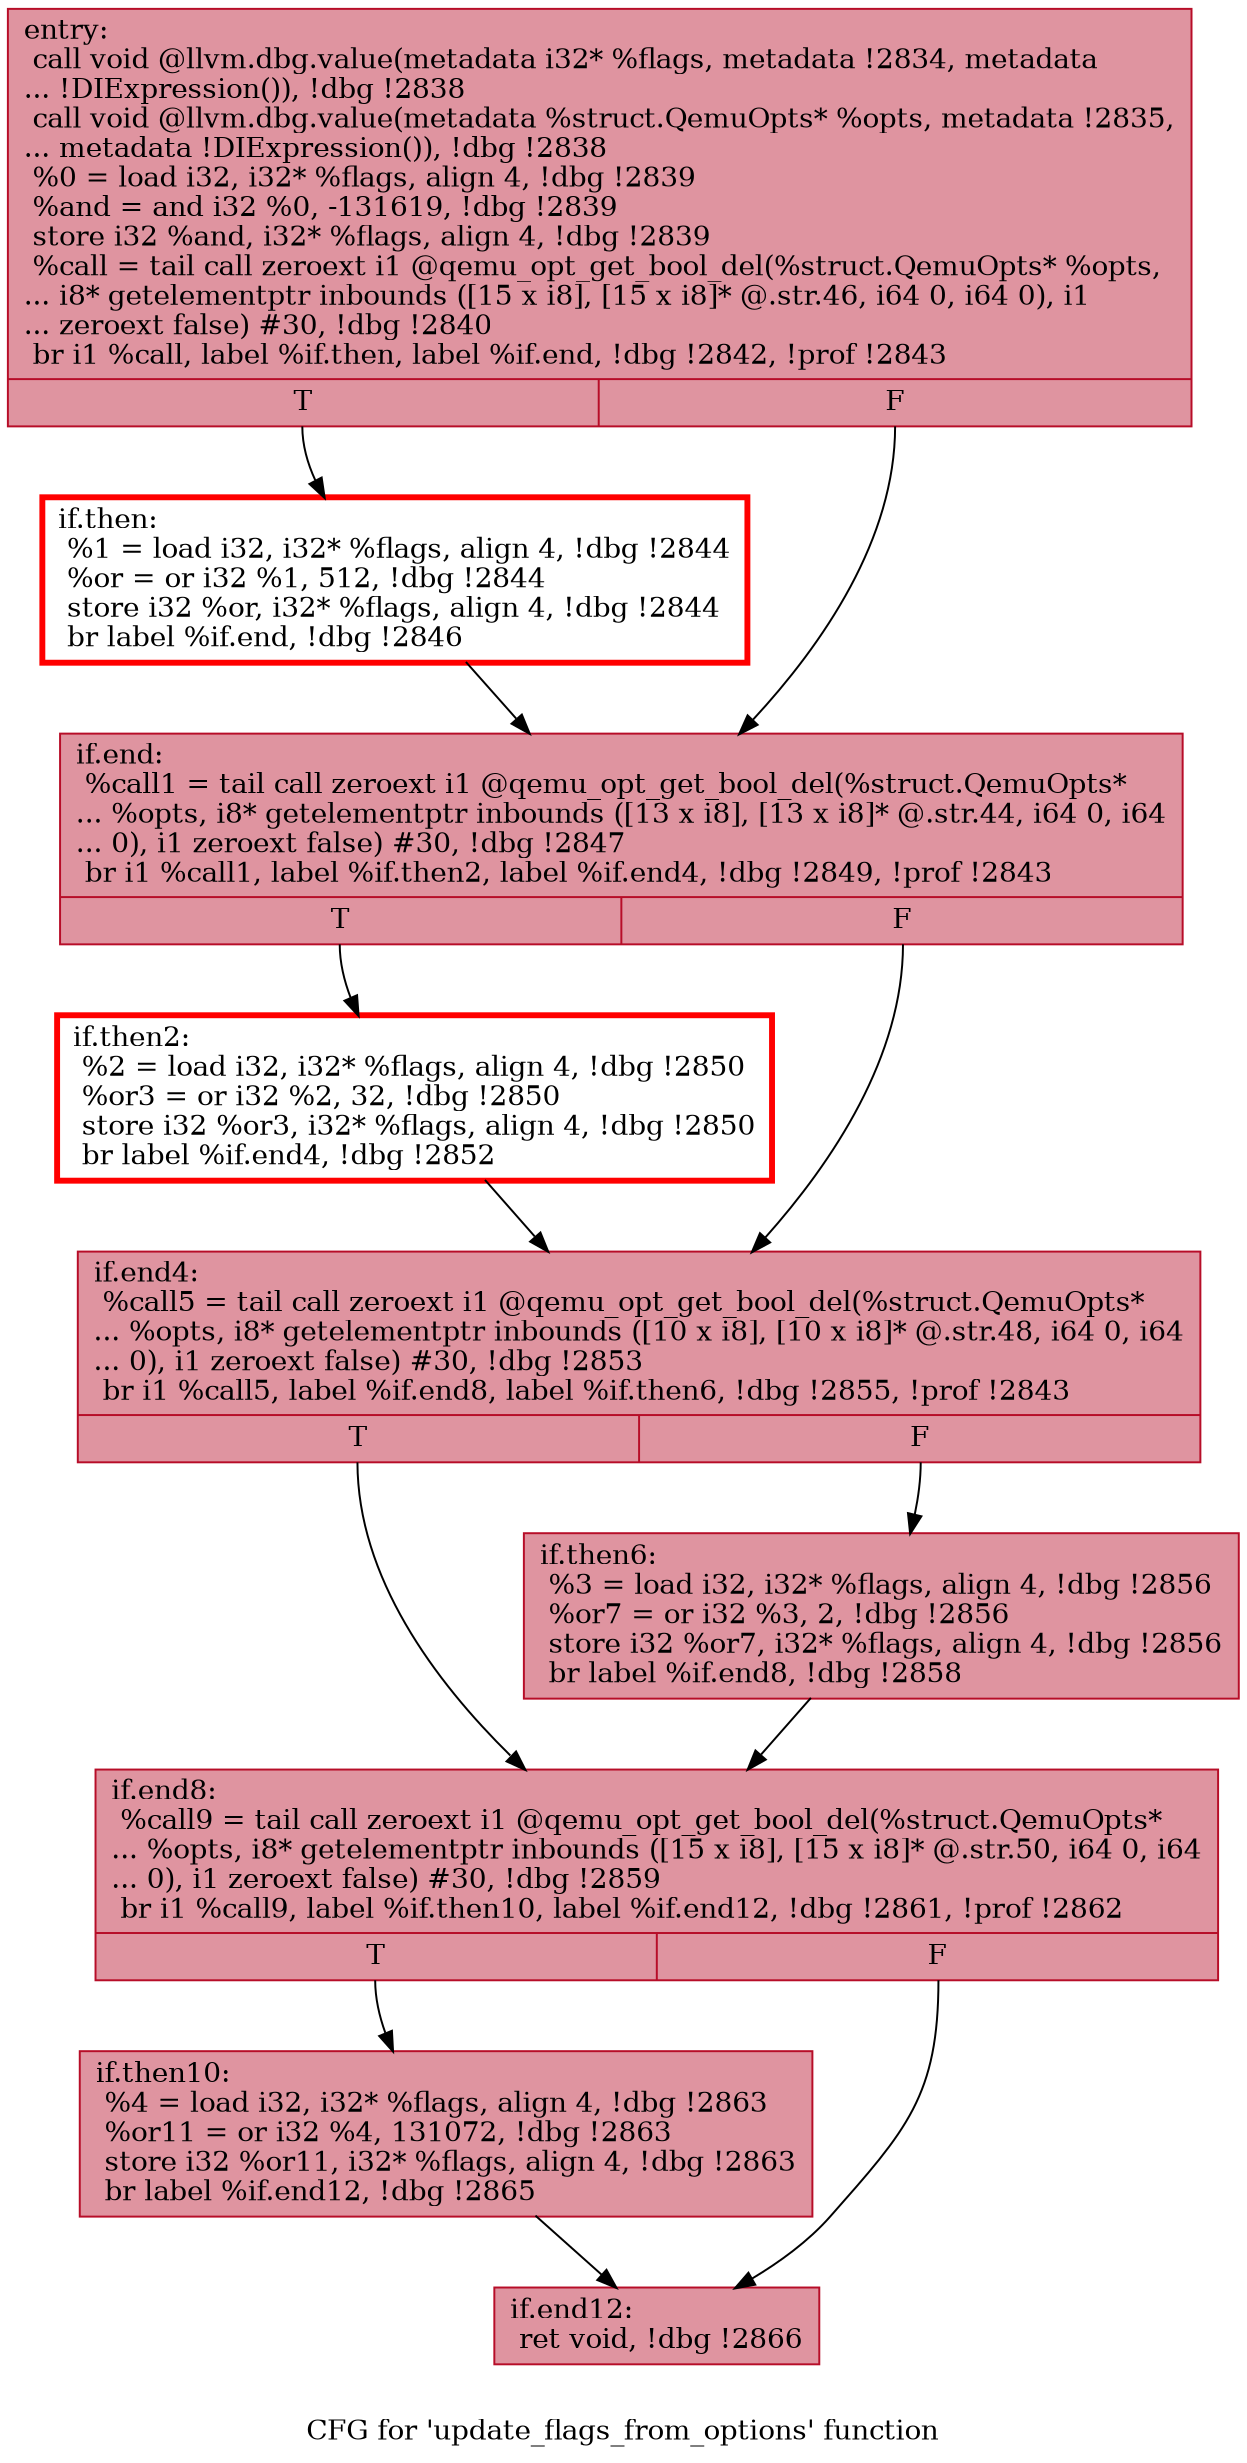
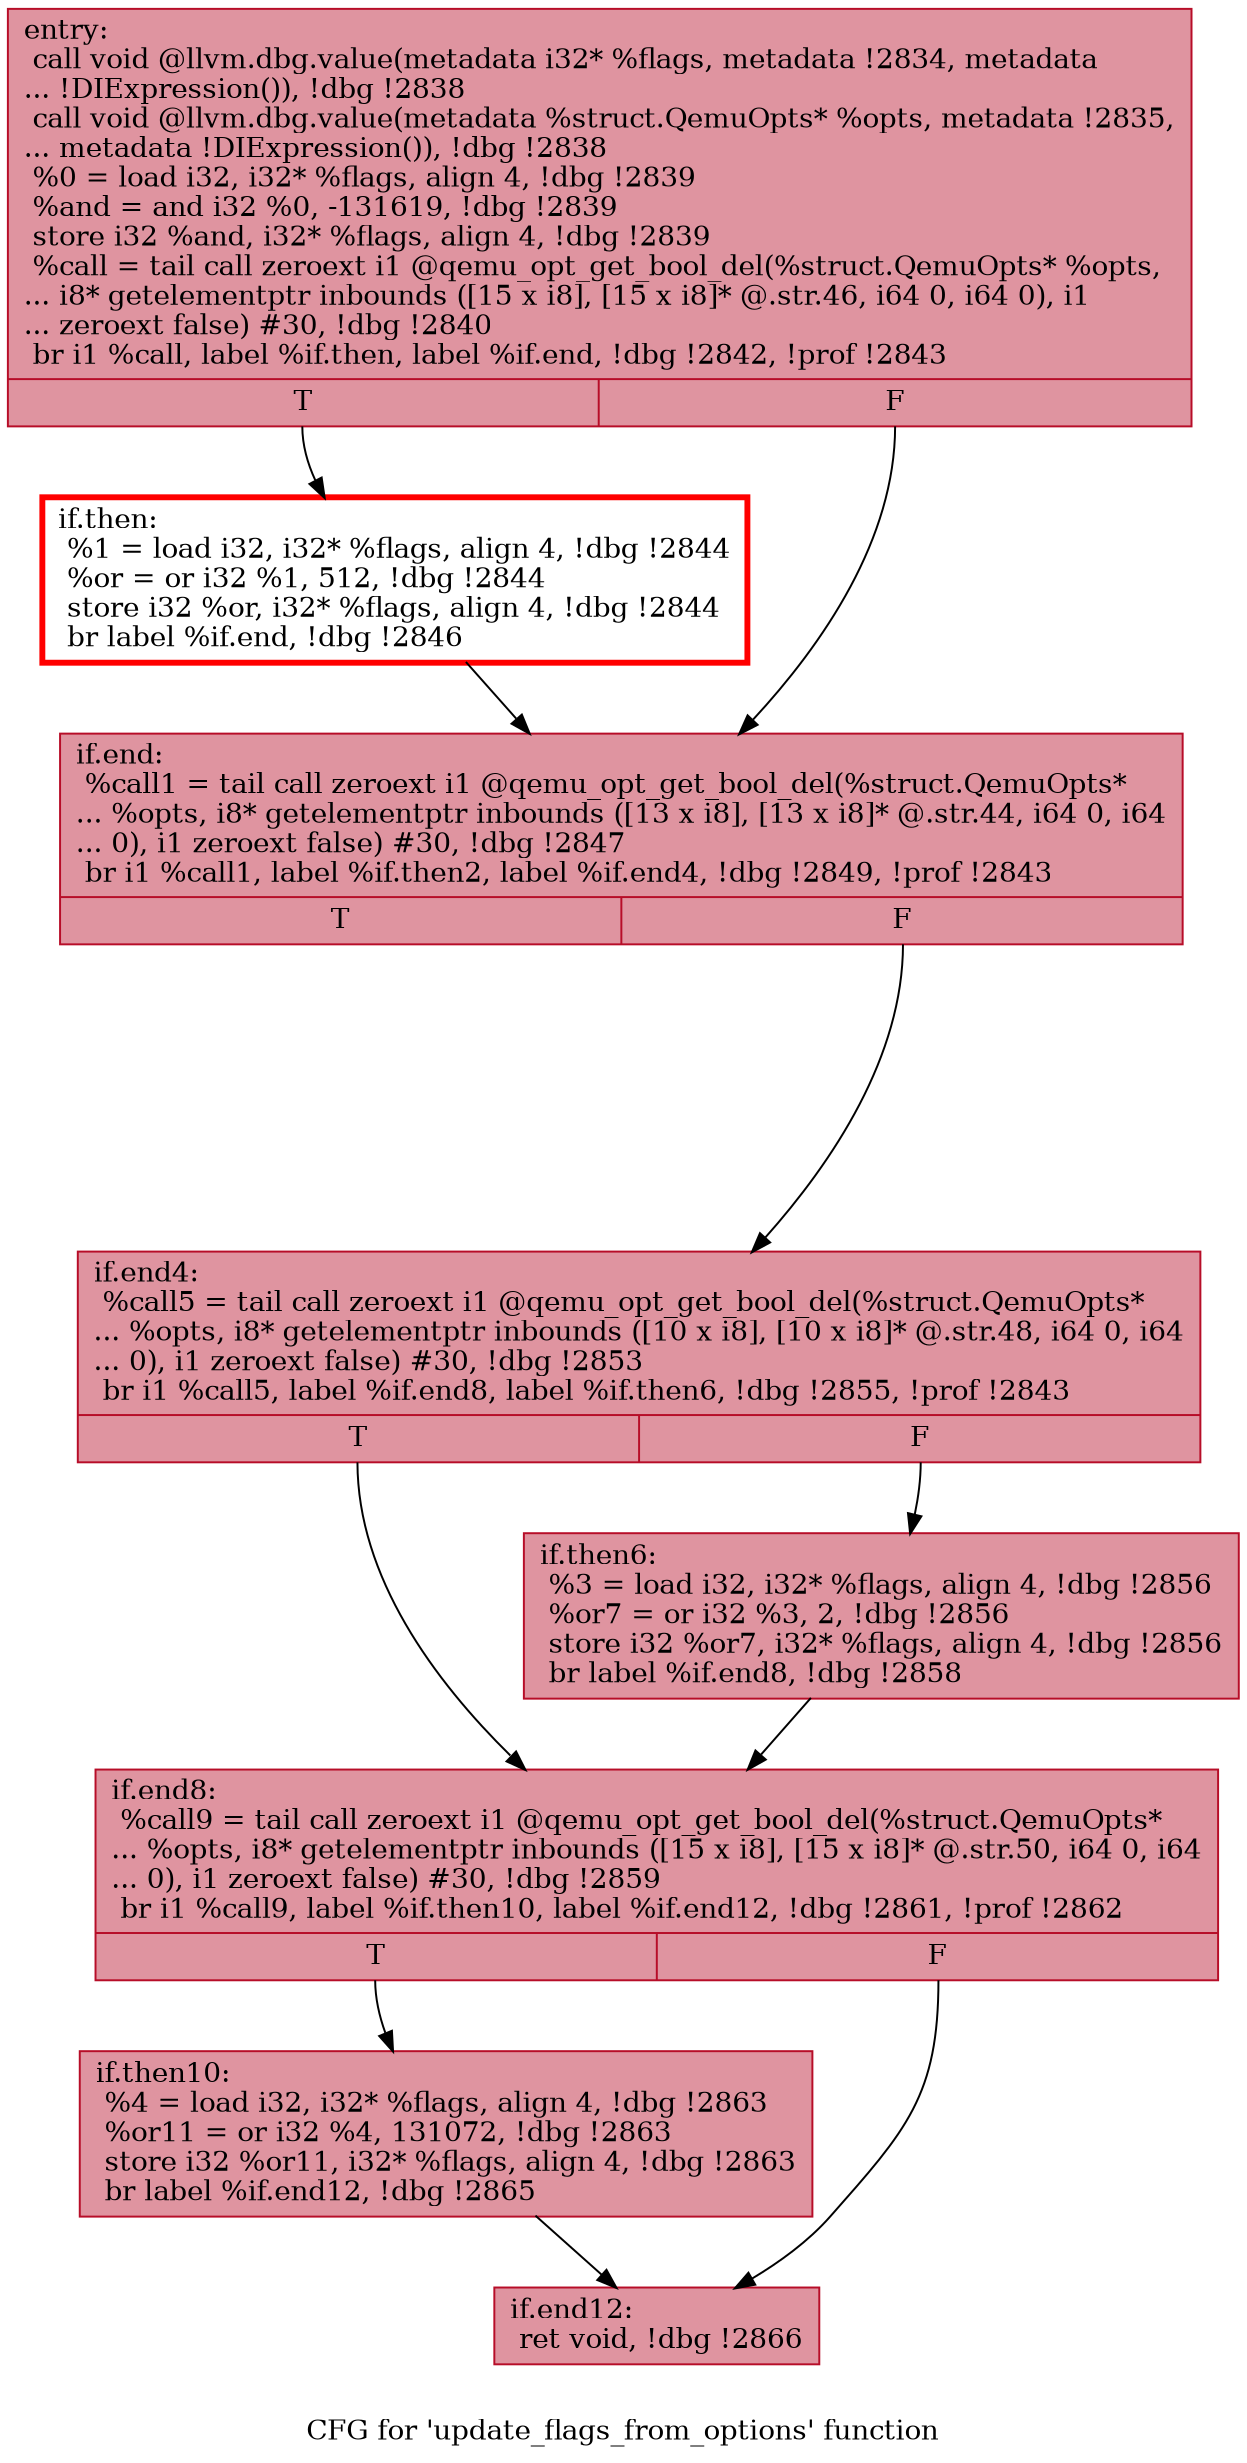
node "if.then2:": removed
